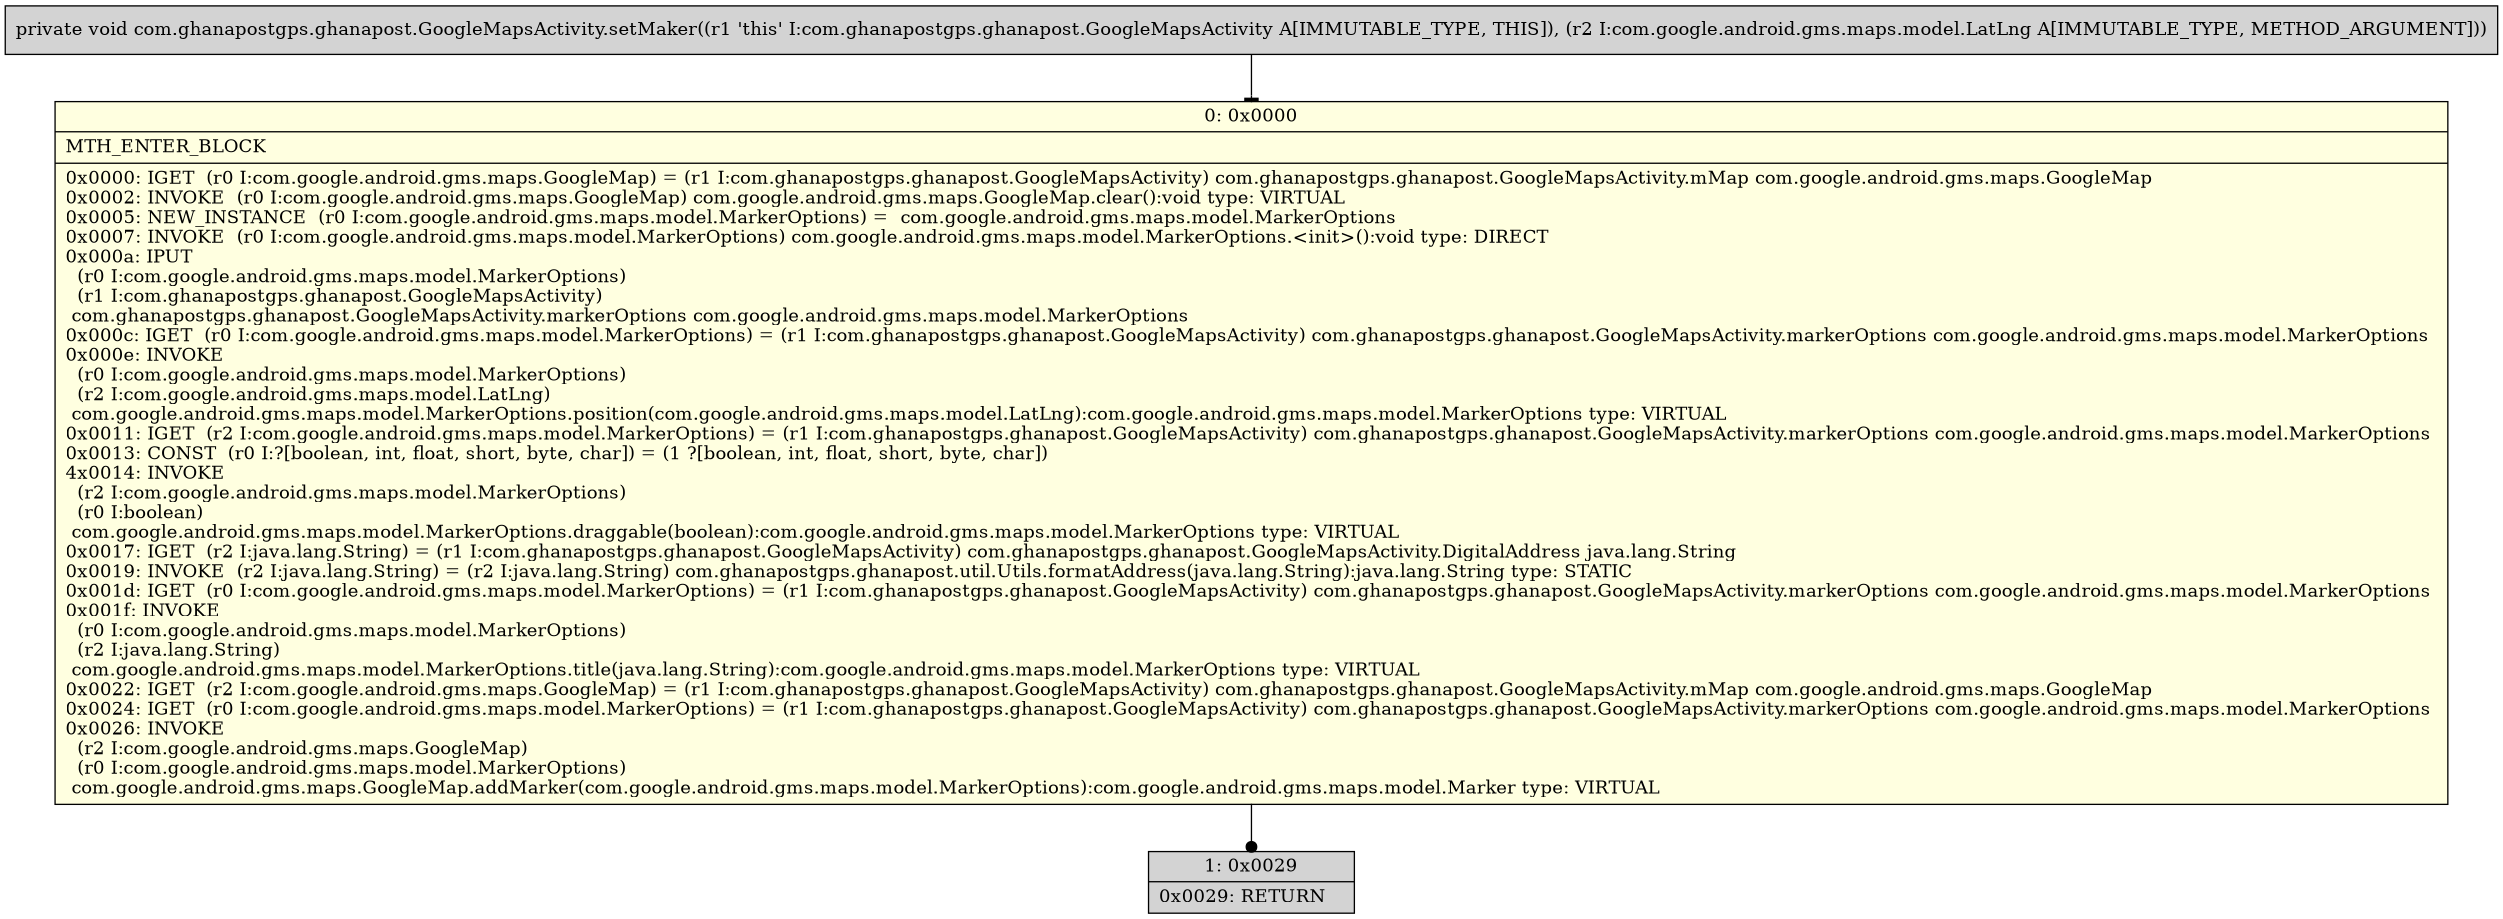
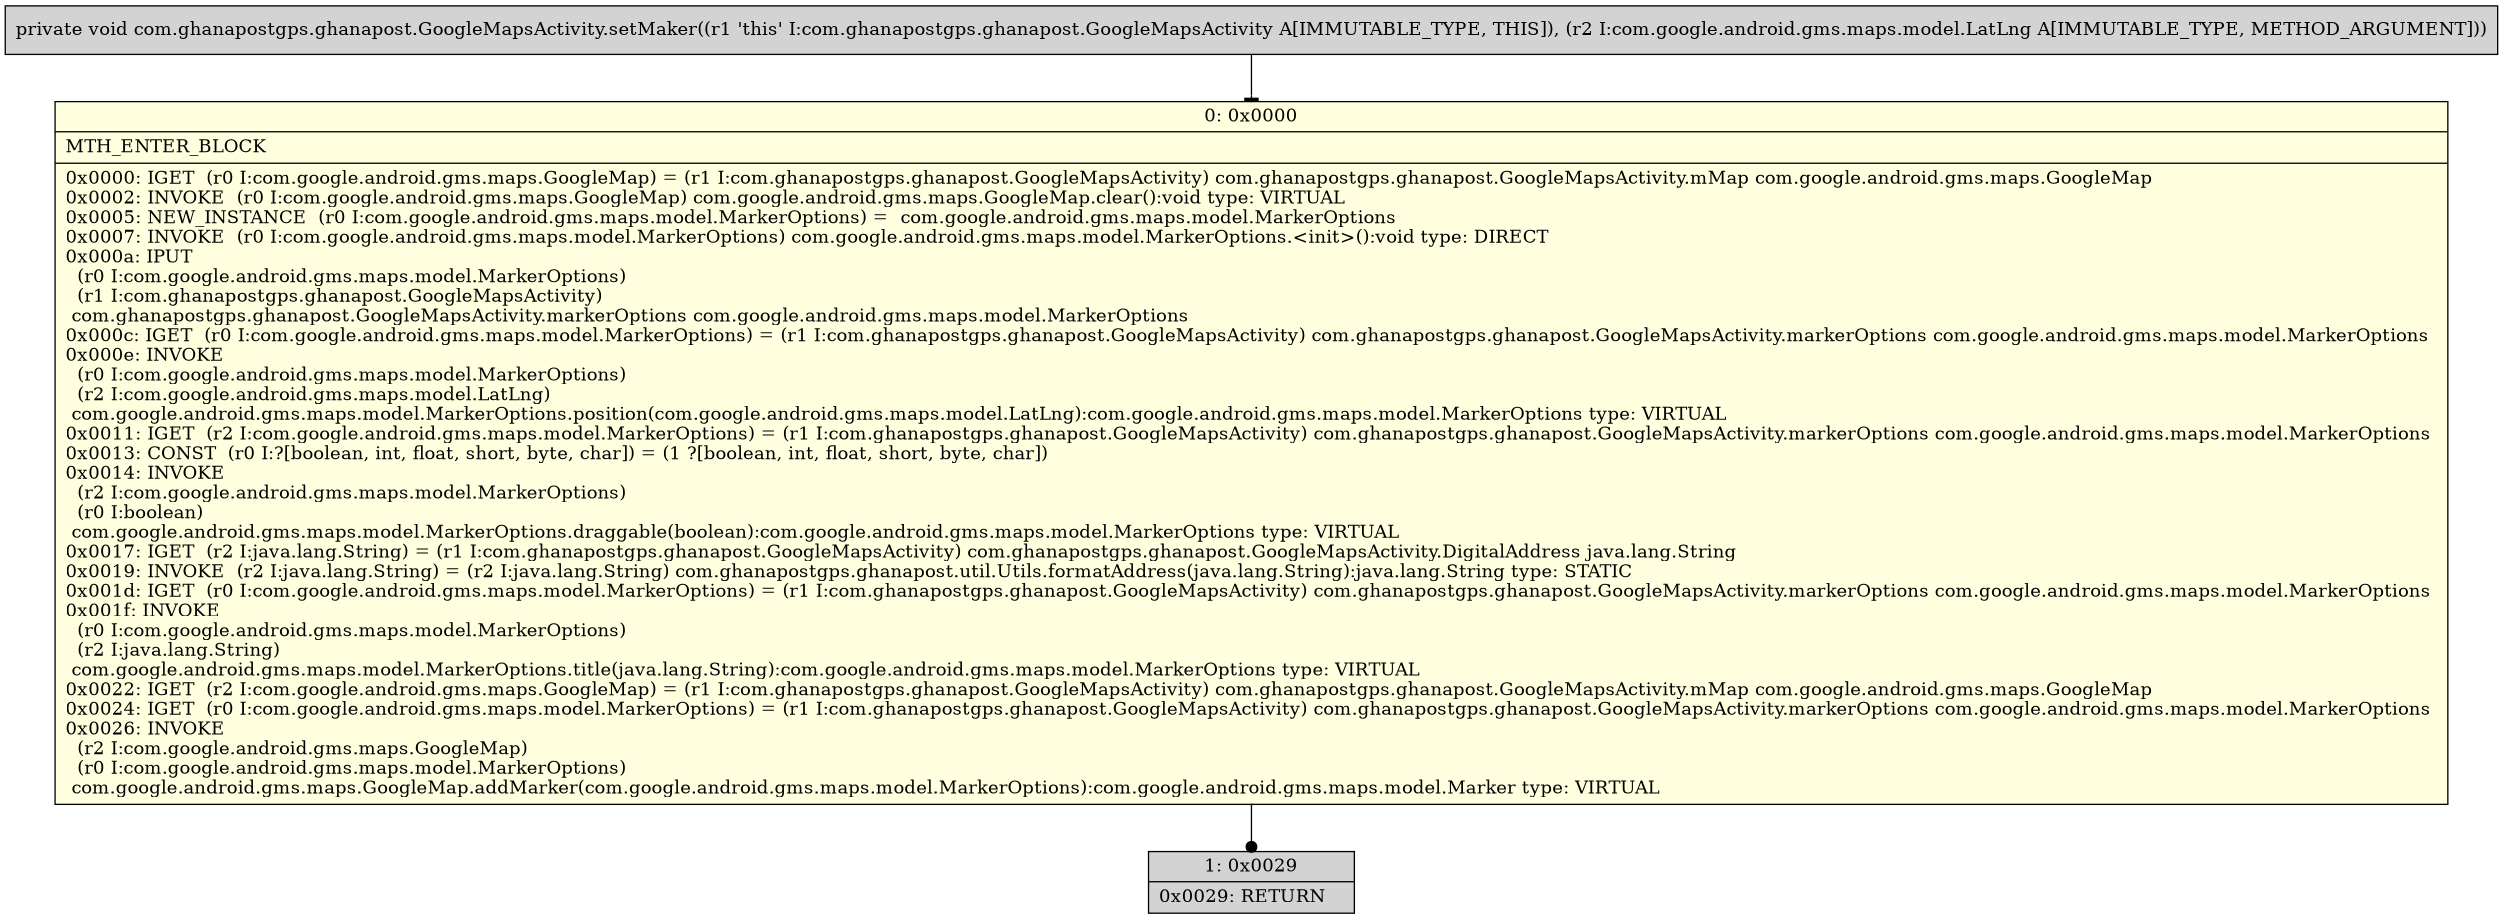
node "0: 0x0000": text "4x0014: INVOKE" -> "0x0014: INVOKE"
